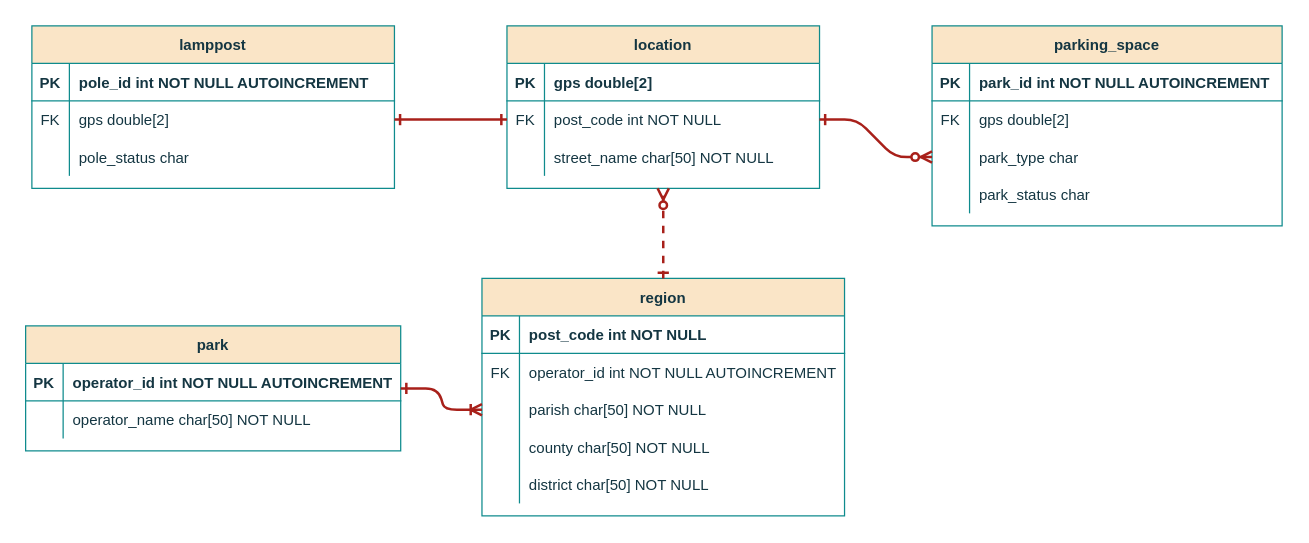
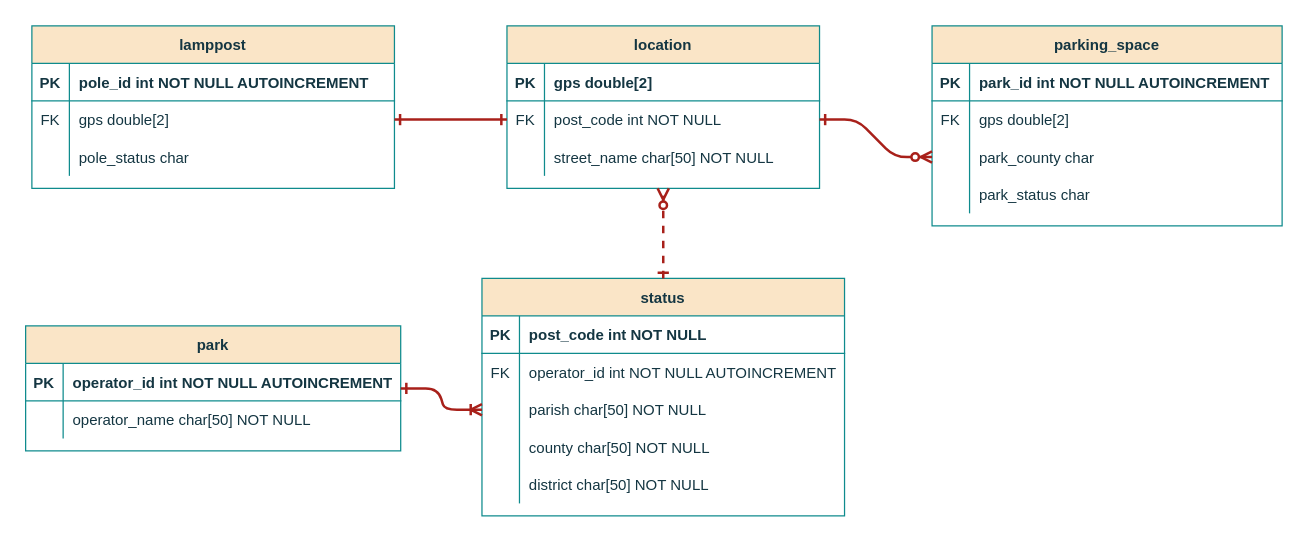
node "park_type char": label "park_type char" -> "park_county char"
node "region": label "region" -> "status"
